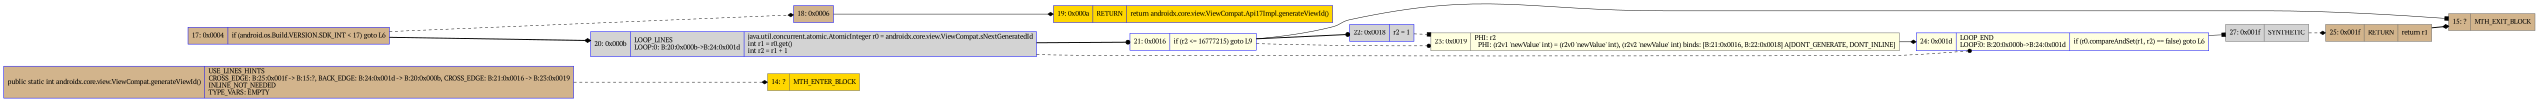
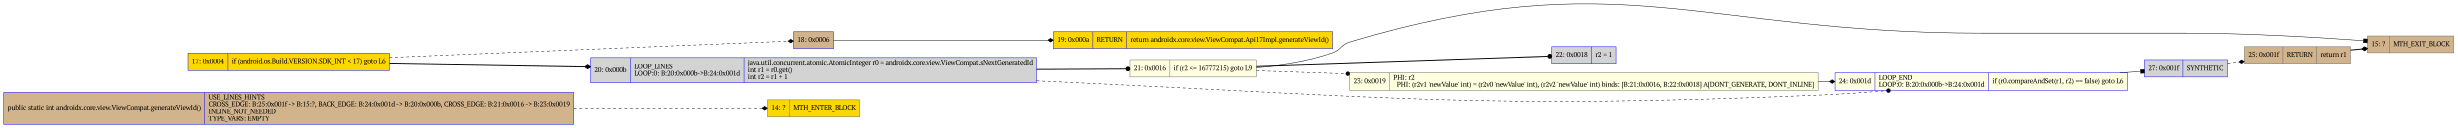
node "27: 0x001f": color gray40 -> blue
edge "22: 0x0018" -> "23: 0x0019": removed
node "17: 0x0004": fillcolor tan -> gold
node "21: 0x0016": color blue -> gray40
